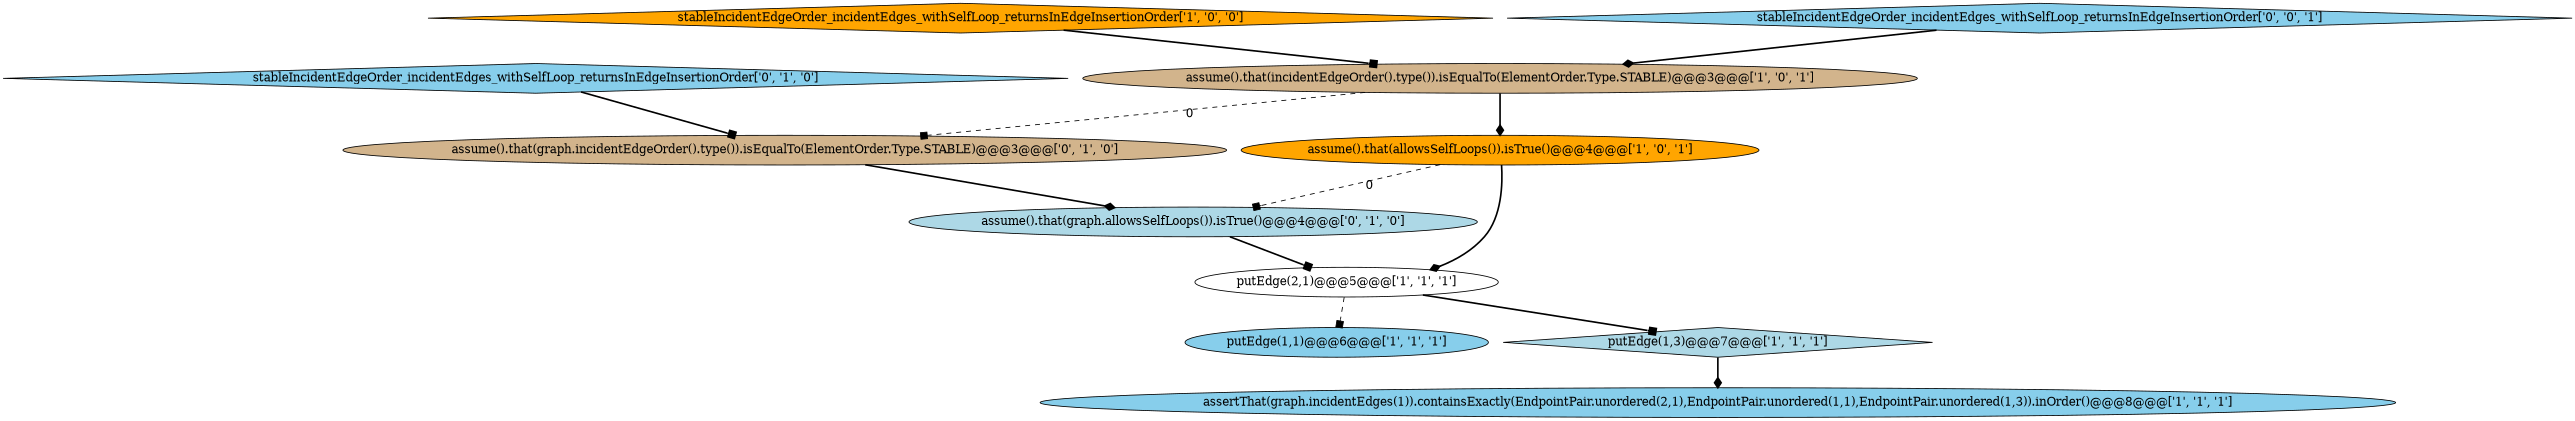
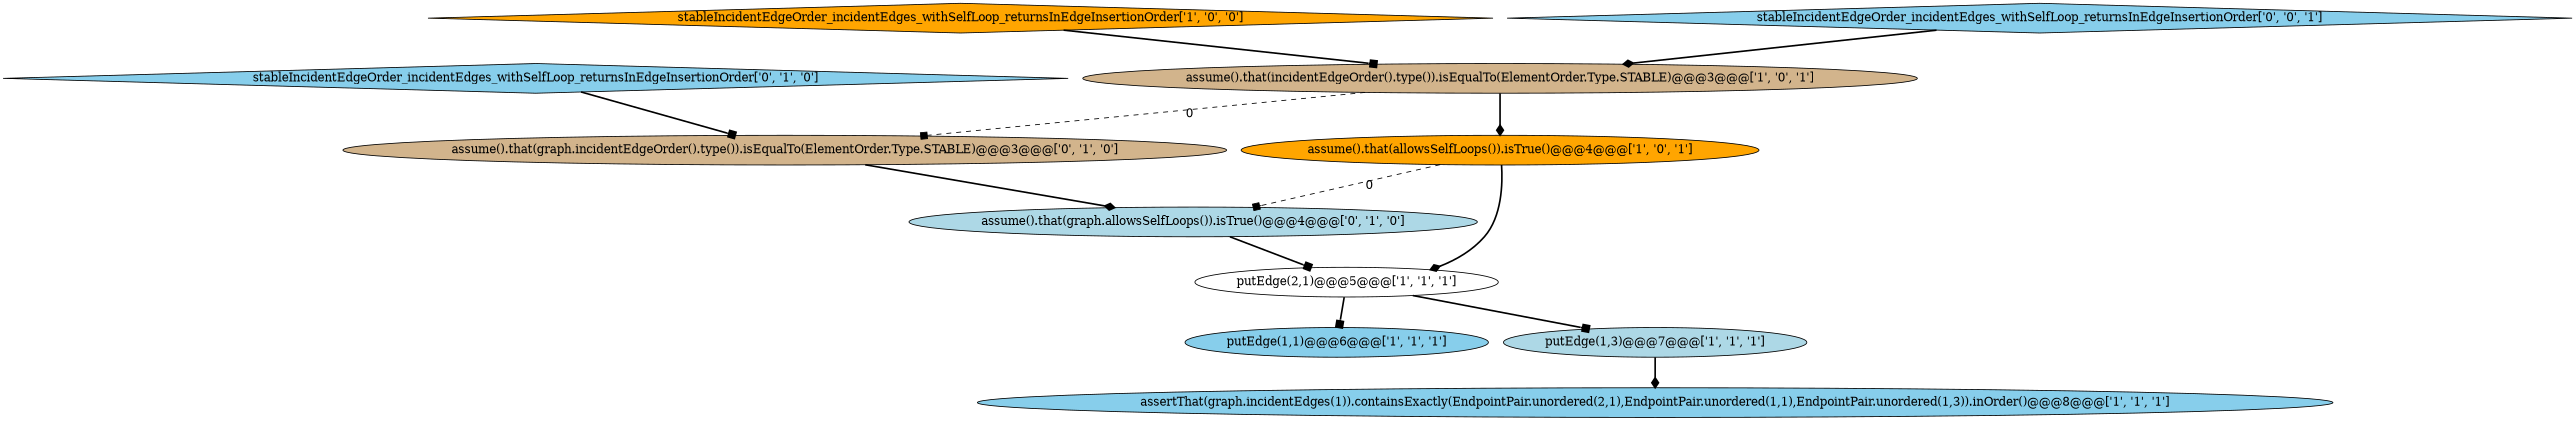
edge "putEdge(2,1)@@@5@@@['1', '1', '1']" -> "putEdge(1,1)@@@6@@@['1', '1', '1']": style dashed -> bold
node "putEdge(1,3)@@@7@@@['1', '1', '1']": shape diamond -> ellipse
